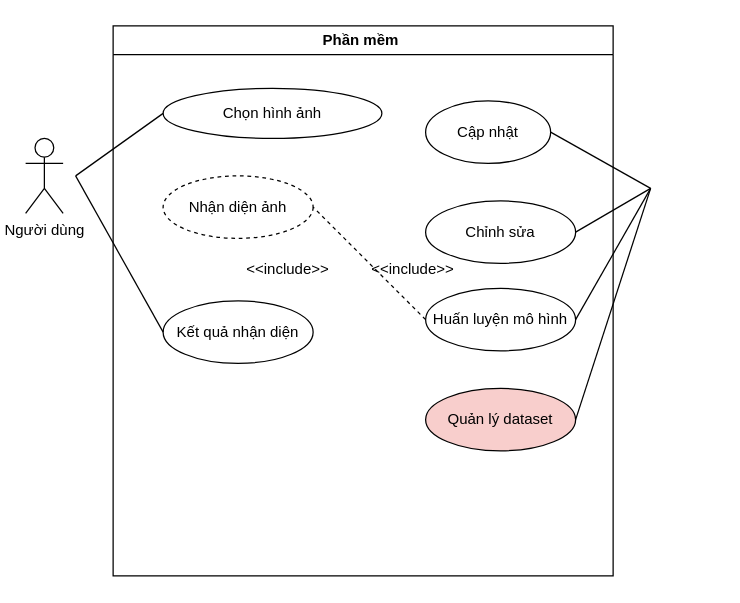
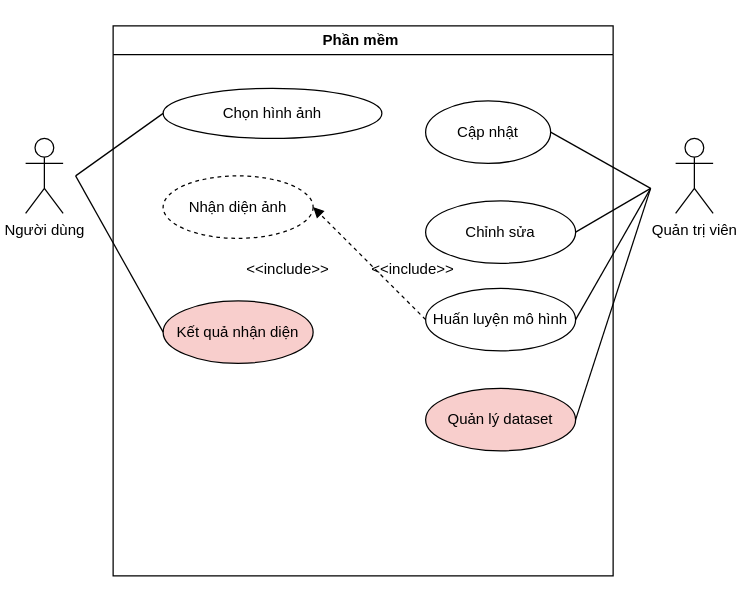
node "Quản trị viên": added
edge "Nhận diện ảnh" -- "Huấn luyện mô hình": arrowhead none -> block
node "Kết quả nhận diện": fillcolor #ffffff -> #f8cecc
